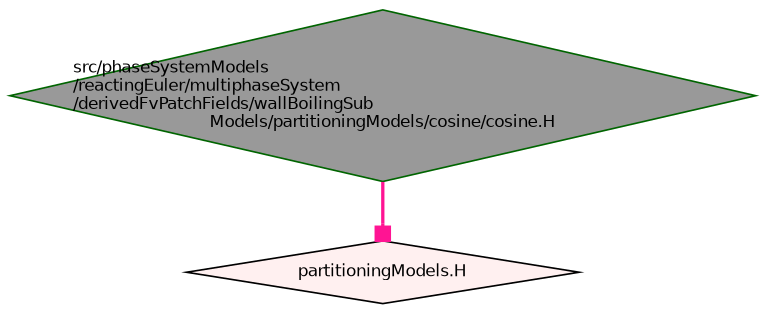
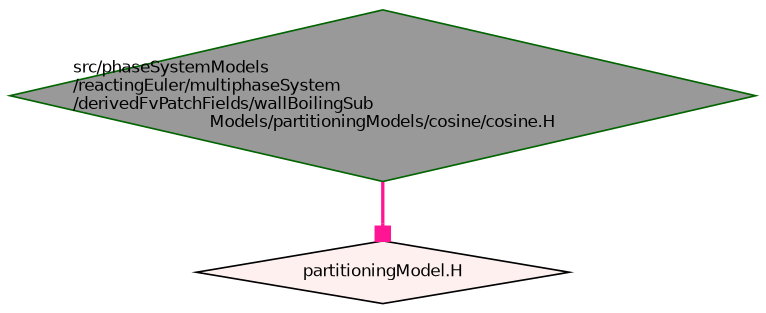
node "partitioningModels.H": label "partitioningModels.H" -> "partitioningModel.H"
